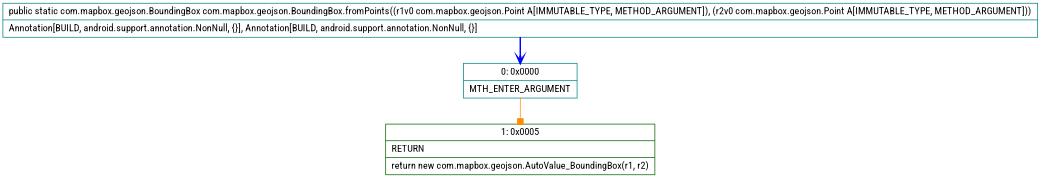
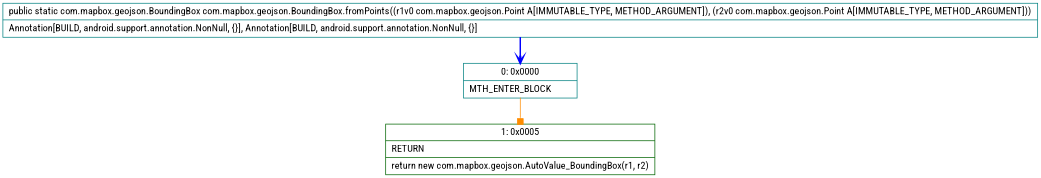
node "0: 0x0000": text "MTH_ENTER_ARGUMENT" -> "MTH_ENTER_BLOCK"
